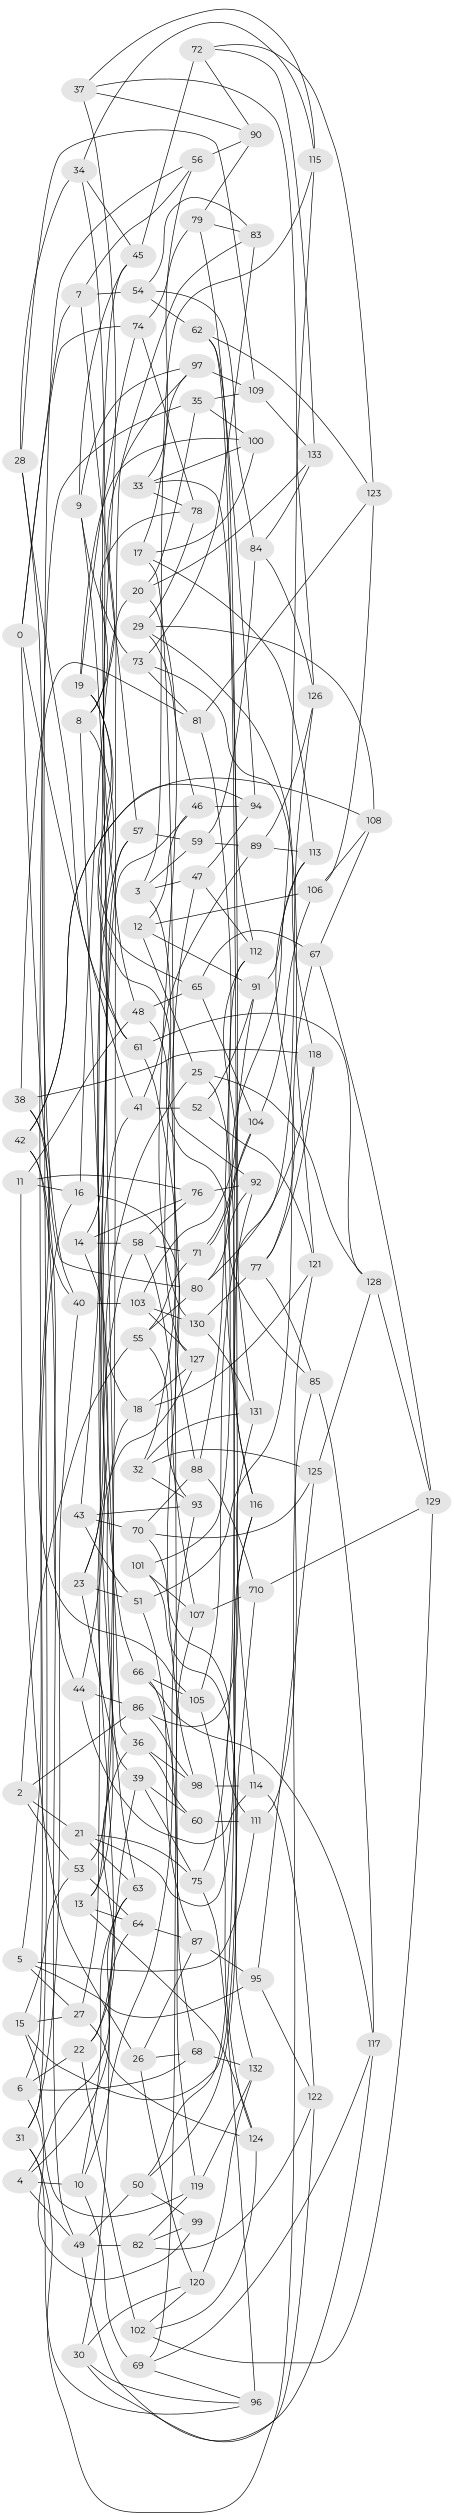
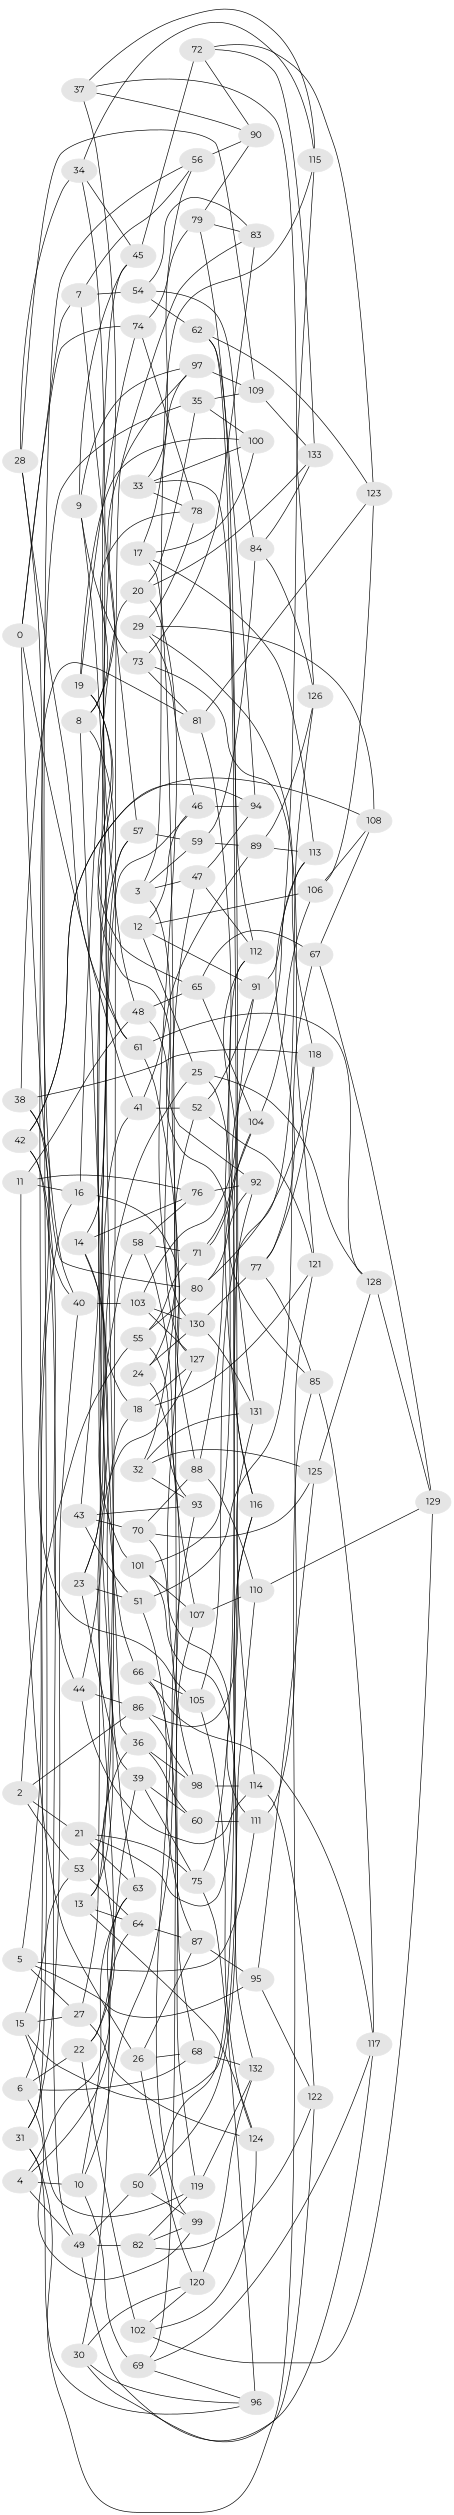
edge "14" -- "58": now "14" -- "101"
node "24": added
node "710": label "710" -> "110"
